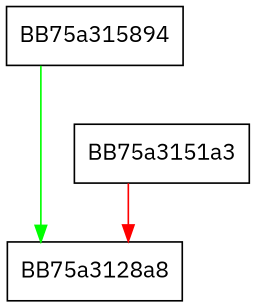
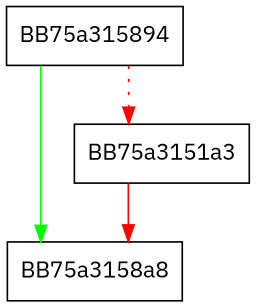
edge "BB75a315894" -> "BB75a3151a3": added
node "BB75a3128a8": label "BB75a3128a8" -> "BB75a3158a8"
